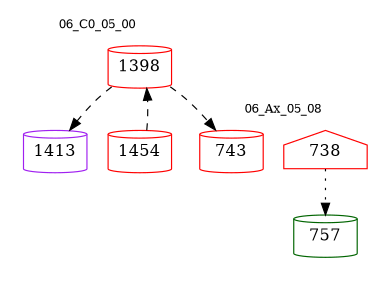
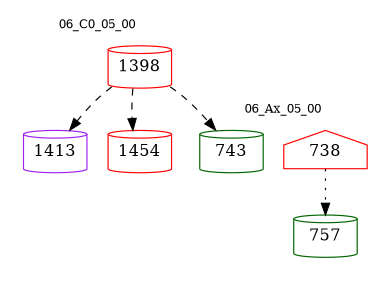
cluster "06_Ax_05_08": label "06_Ax_05_08" -> "06_Ax_05_00"
edge "1454" -> "1398": reversed
node "743": color red -> darkgreen
